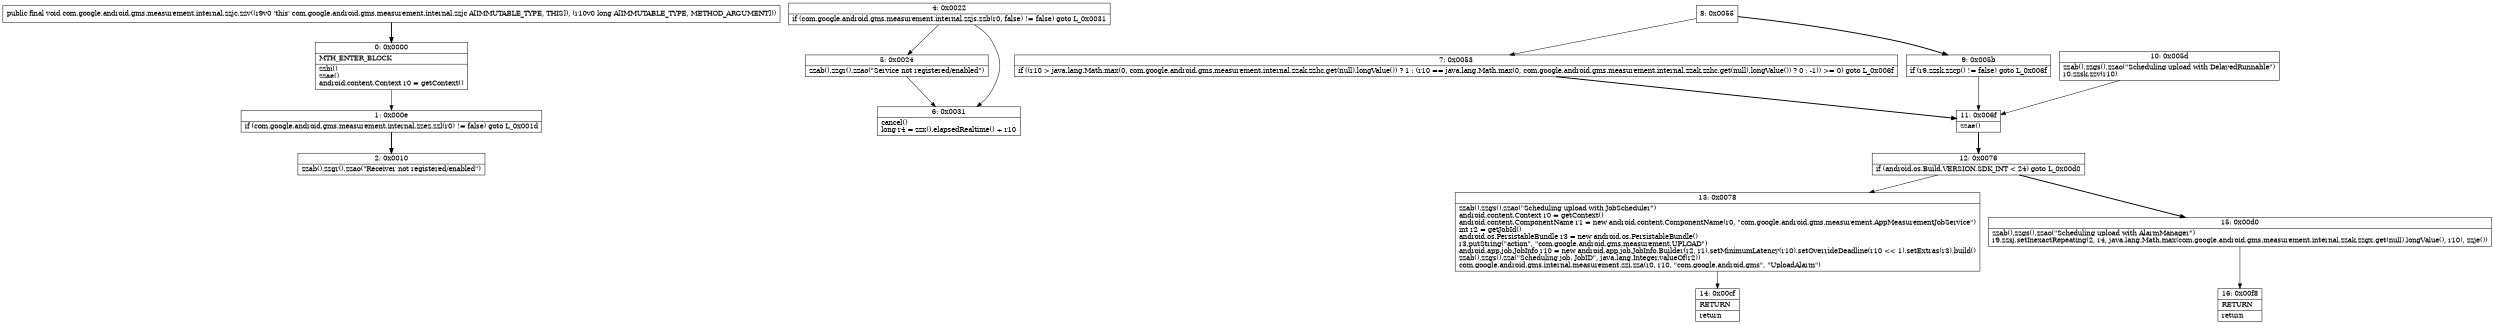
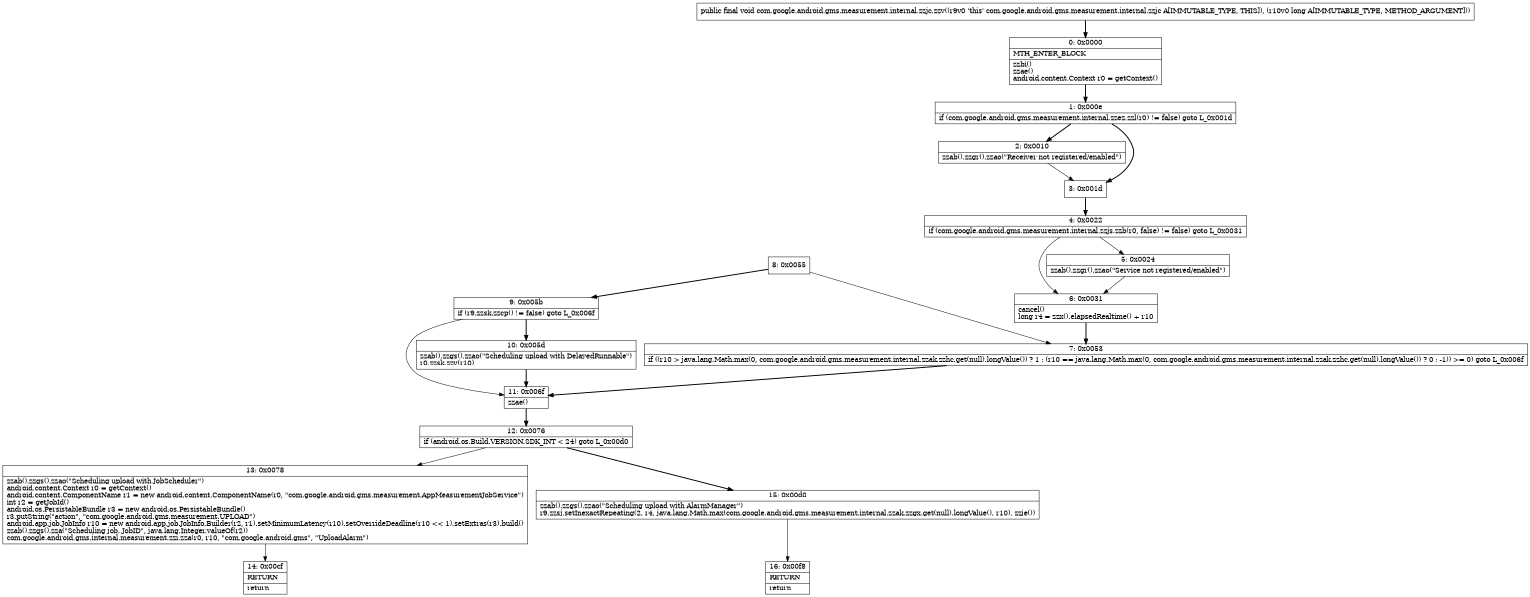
edge "0: 0x0000" -> "1: 0x000e": style solid -> bold
edge "10: 0x005d" -> "11: 0x006f": style solid -> bold
node "3: 0x001d": added
edge "9: 0x005b" -> "10: 0x005d": added
edge "6: 0x0031" -> "7: 0x0053": added
